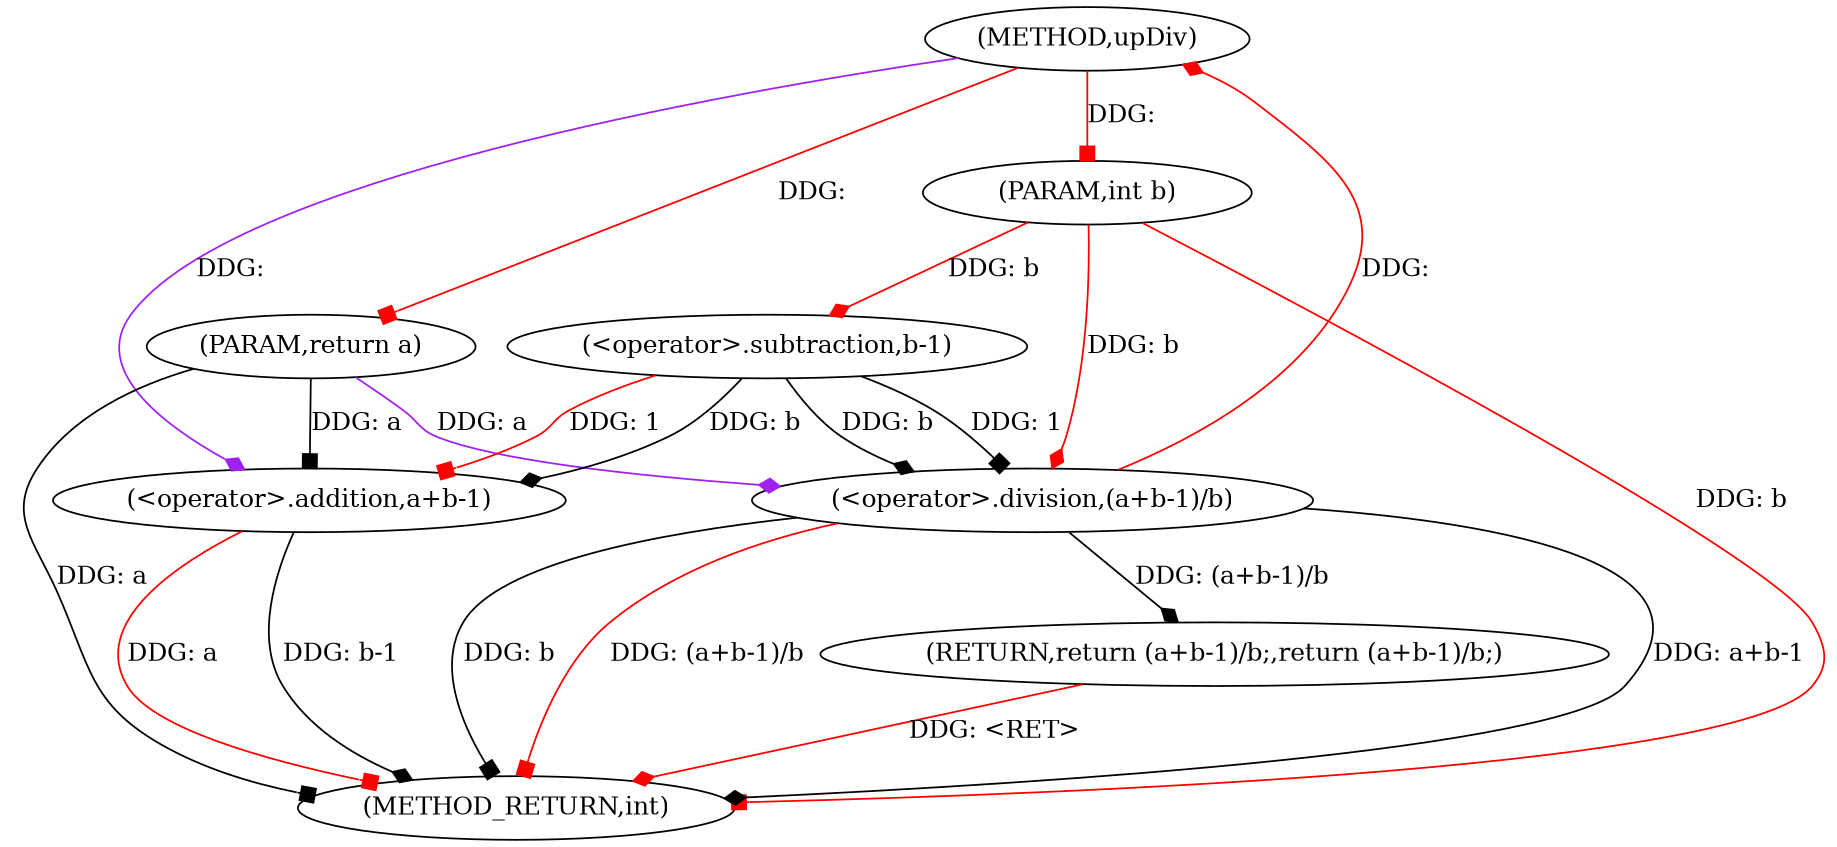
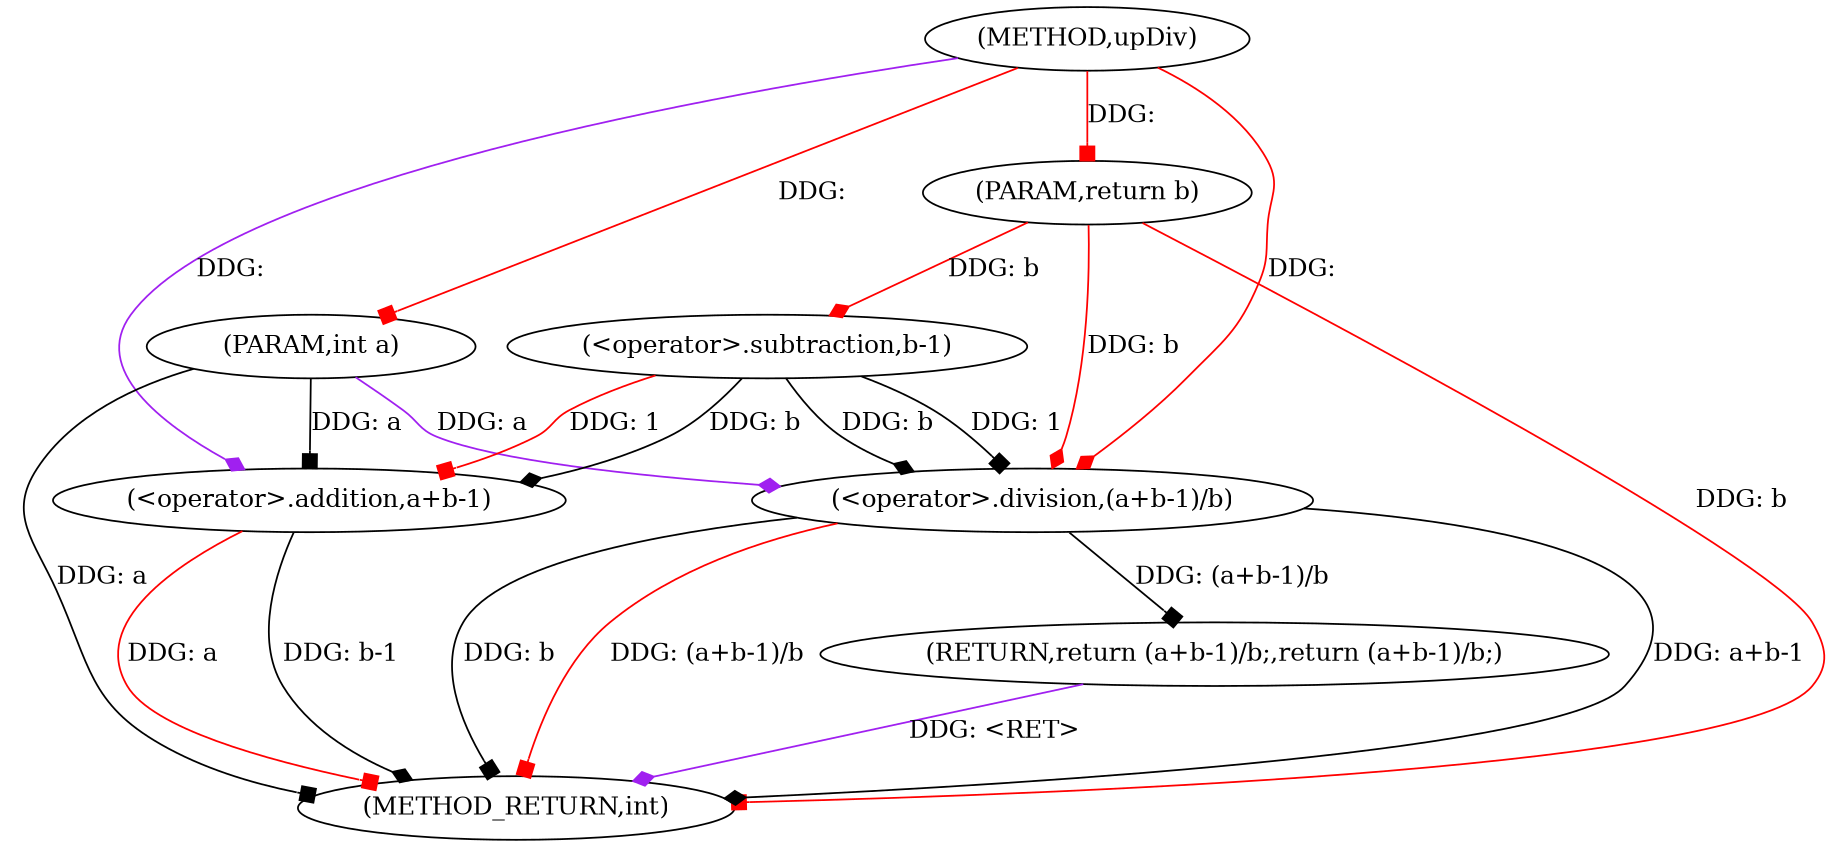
node "(PARAM,int b)": label "(PARAM,int b)" -> "(PARAM,return b)"
edge "(<operator>.division,(a+b-1)/b)" -> "(METHOD,upDiv)": reversed
node "(PARAM,return a)": label "(PARAM,return a)" -> "(PARAM,int a)"
edge "(<operator>.division,(a+b-1)/b)" -> "(RETURN,return (a+b-1)/b;,return (a+b-1)/b;)": arrowhead diamond -> box
edge "(RETURN,return (a+b-1)/b;,return (a+b-1)/b;)" -> "(METHOD_RETURN,int)": color red -> purple
